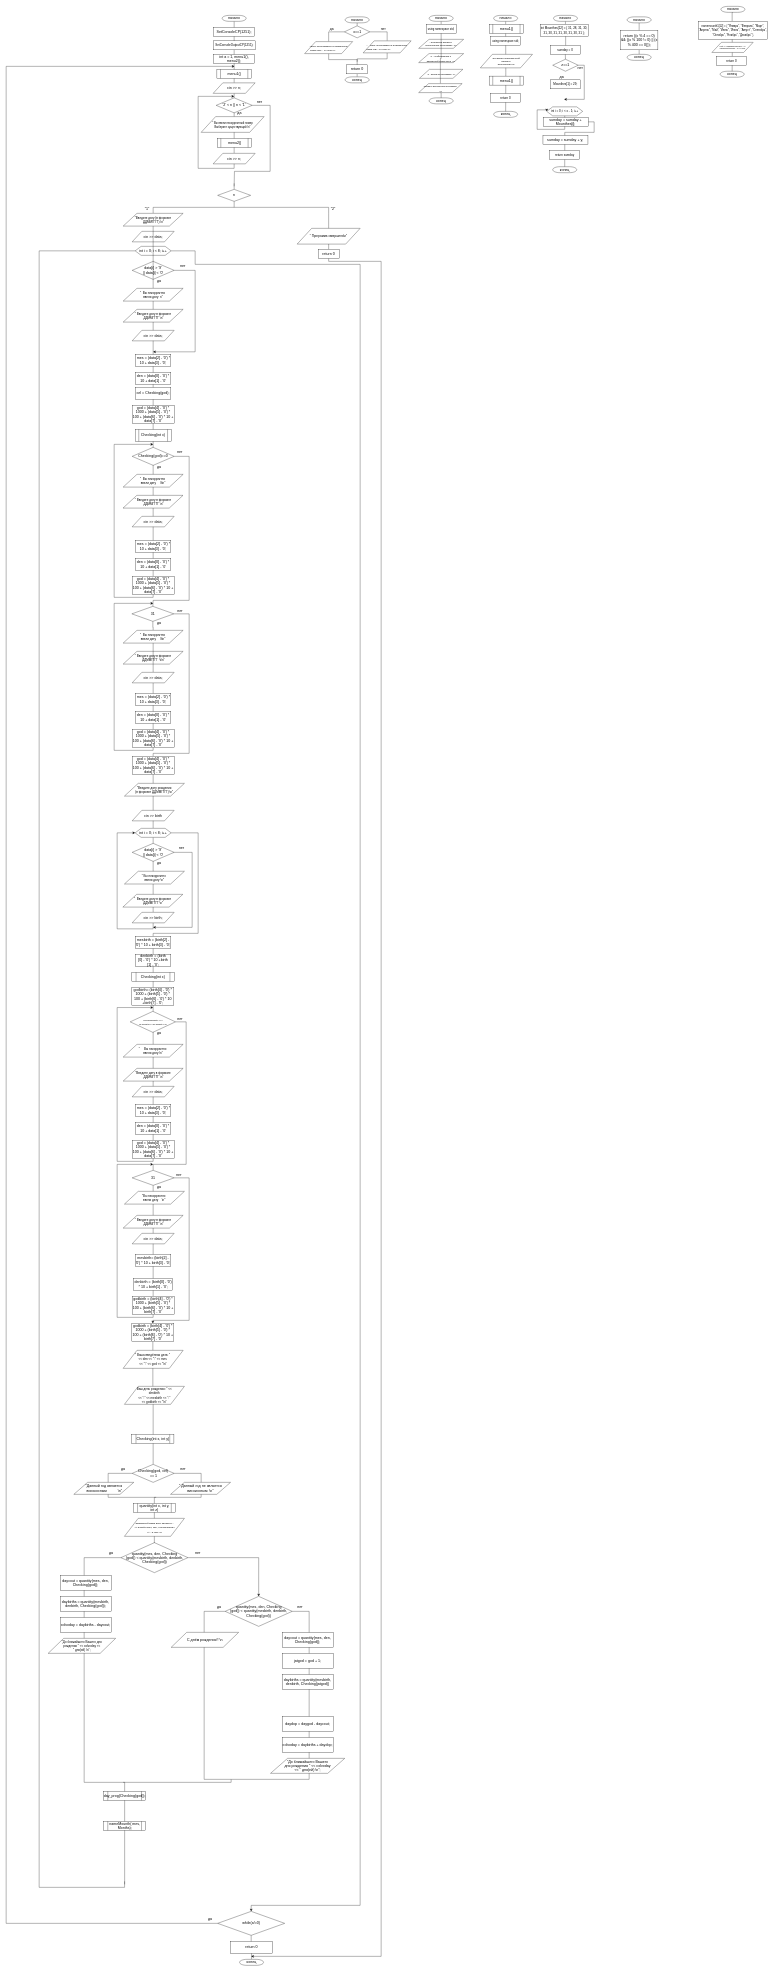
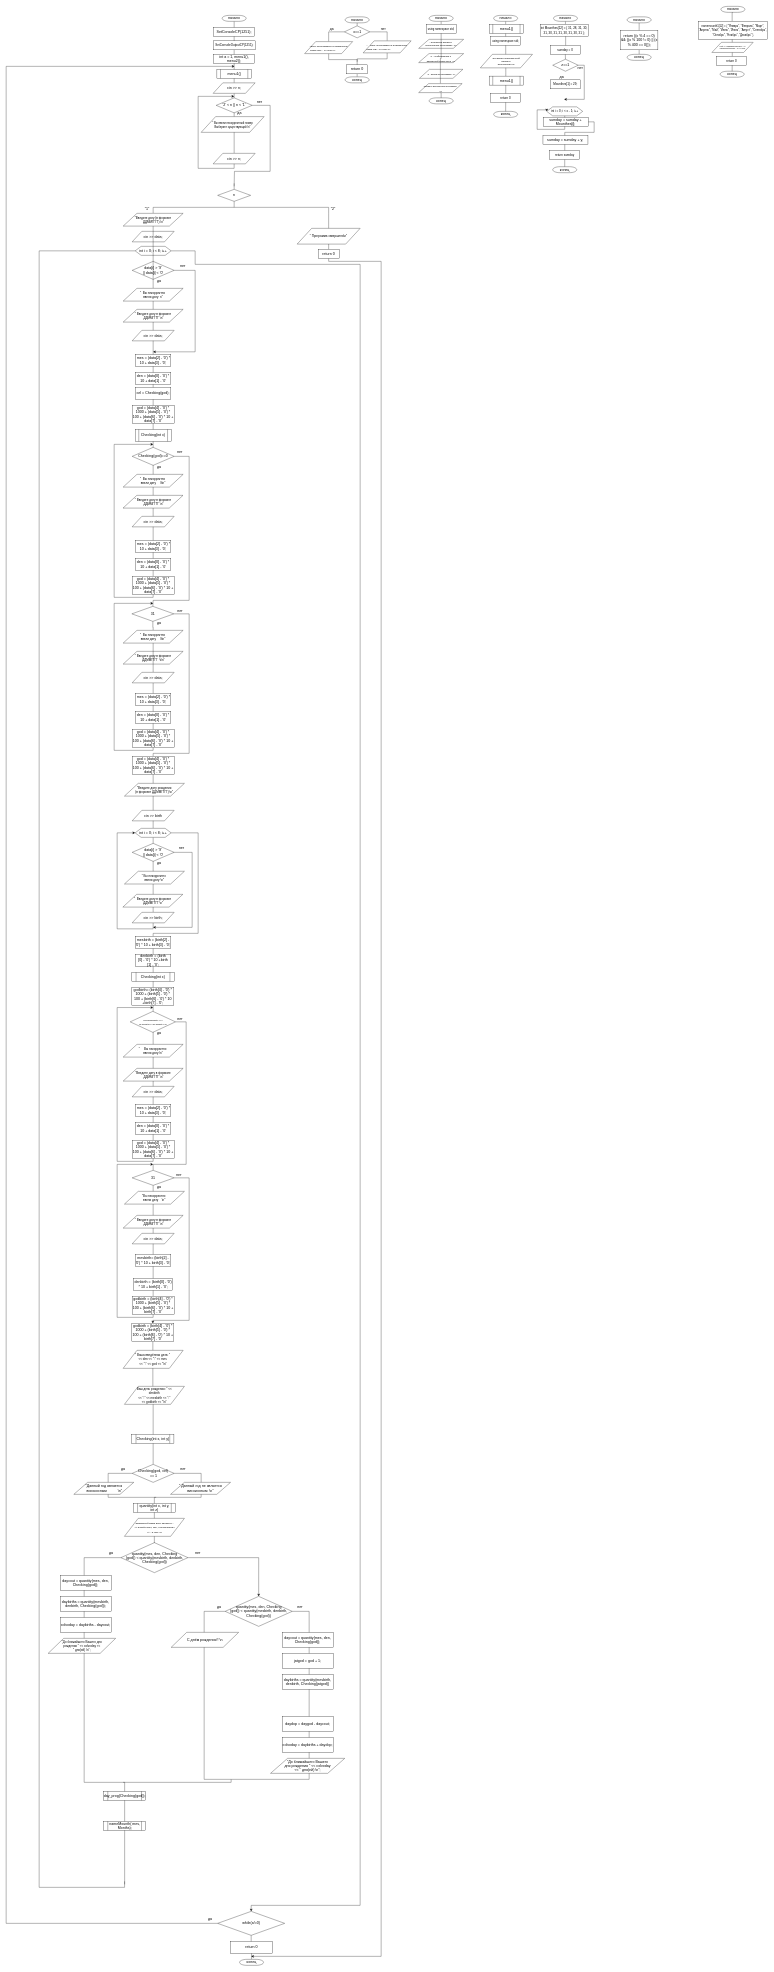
node "menu2()": removed
